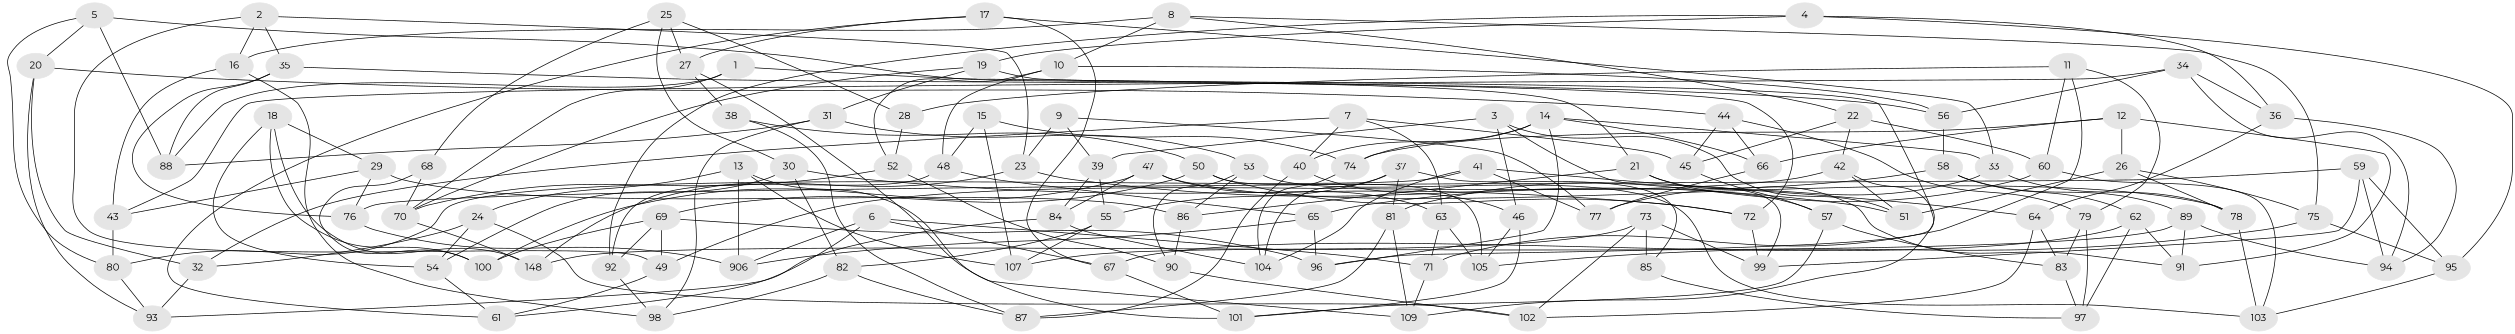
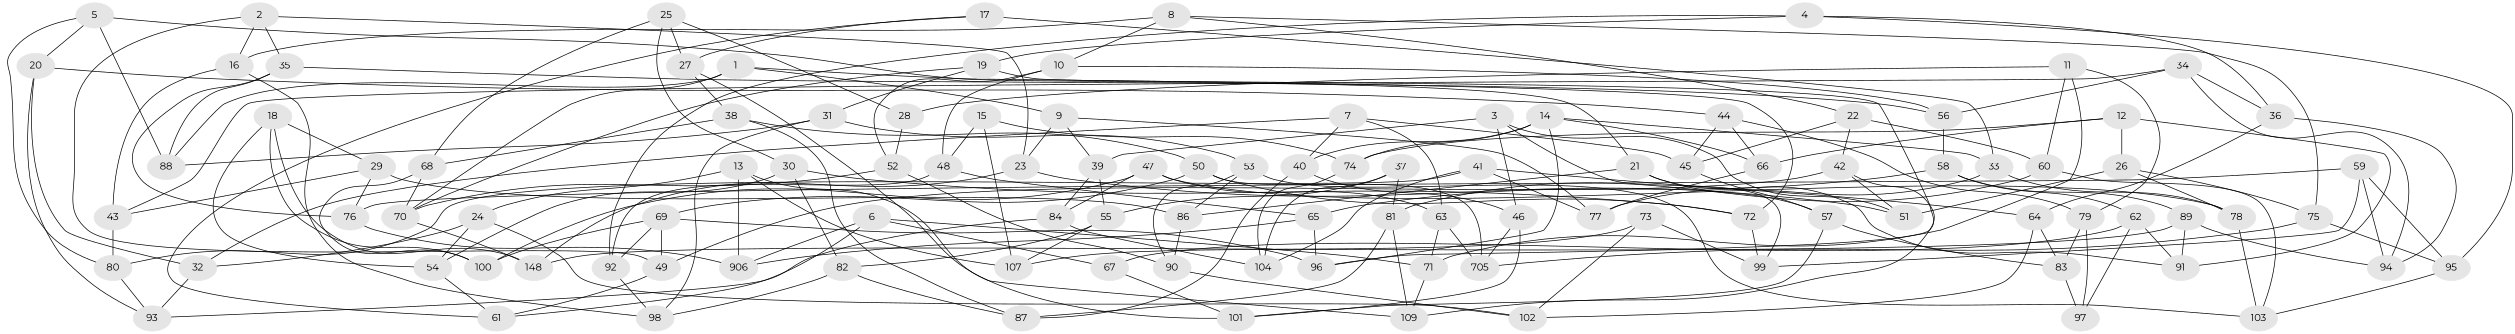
edge "1" -- "9": added
edge "38" -- "68": added
edge "17" -- "67": removed
node "105": label "105" -> "705"
node "85": removed
